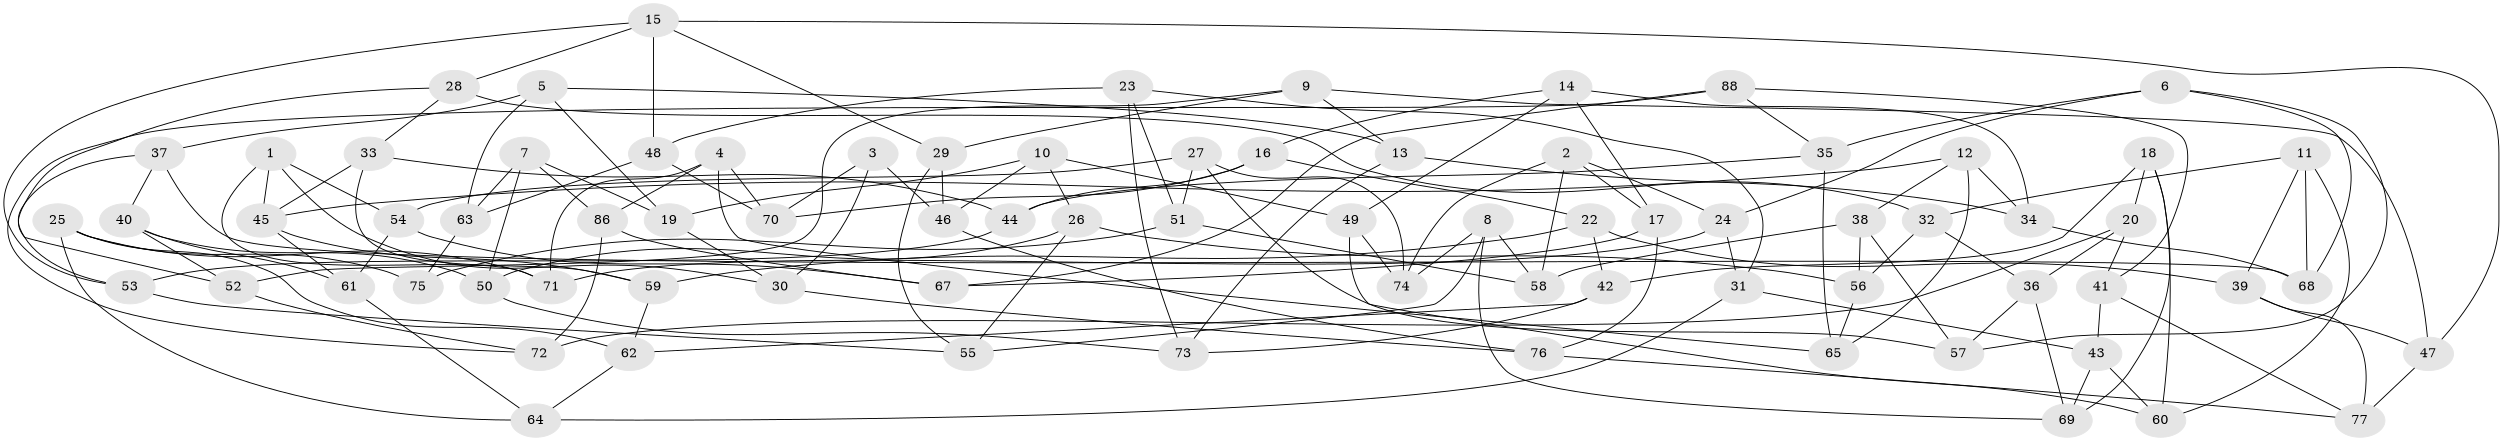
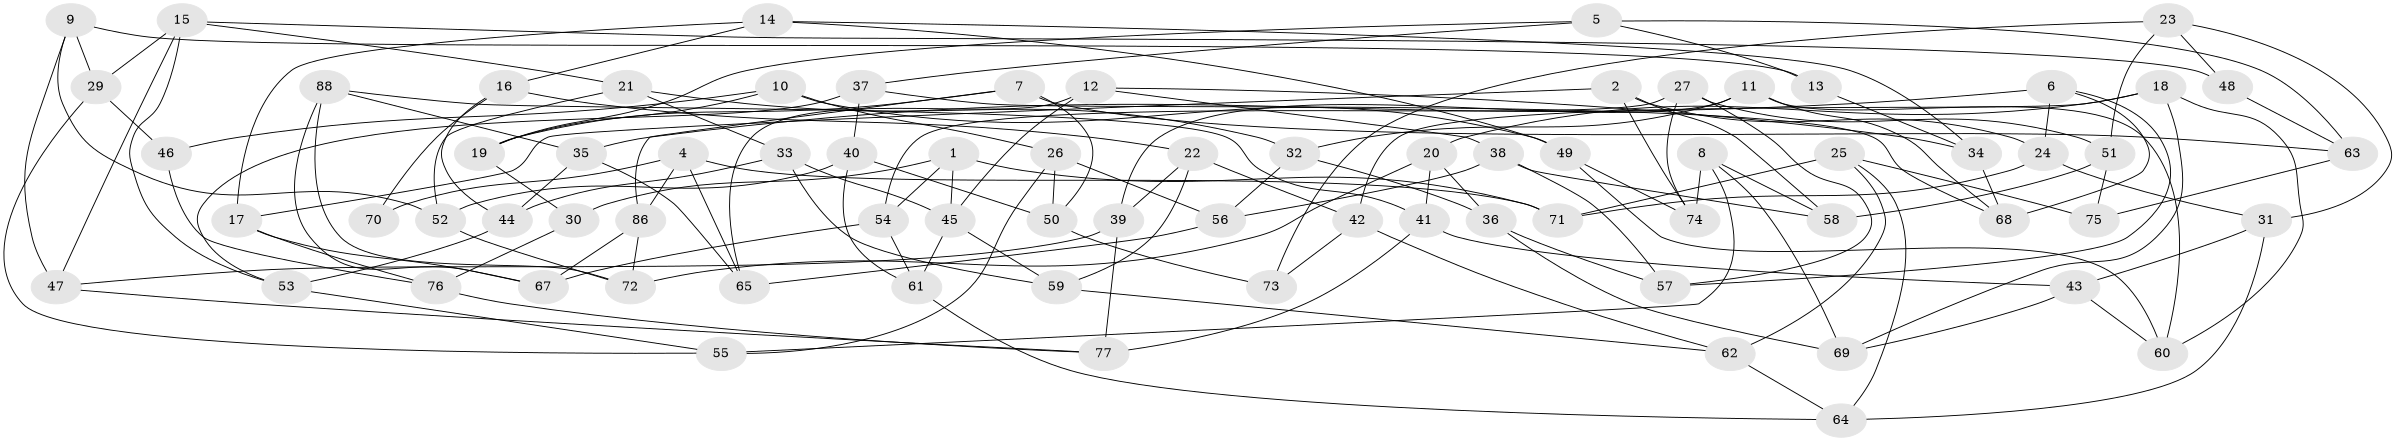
node "28": label "28" -> "21"
node "3": removed
edge "48" -- "70": removed
edge "13" -- "73": removed
